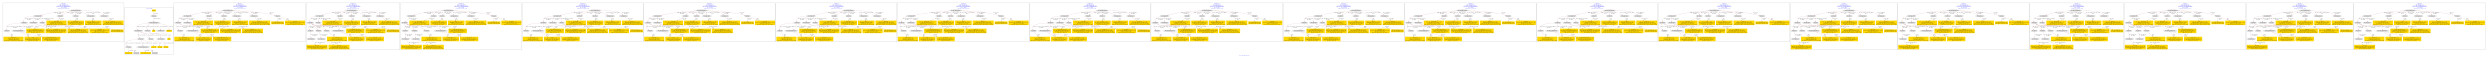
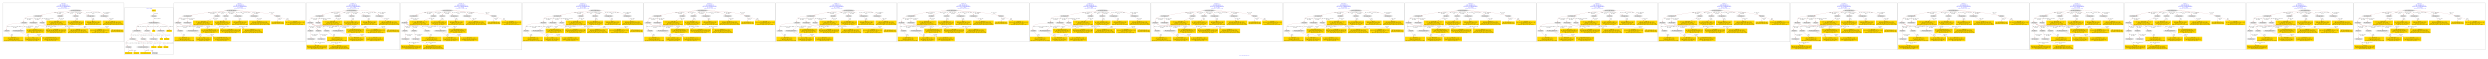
node "dimensions": added
node "nationality": fillcolor lightgray -> gold
